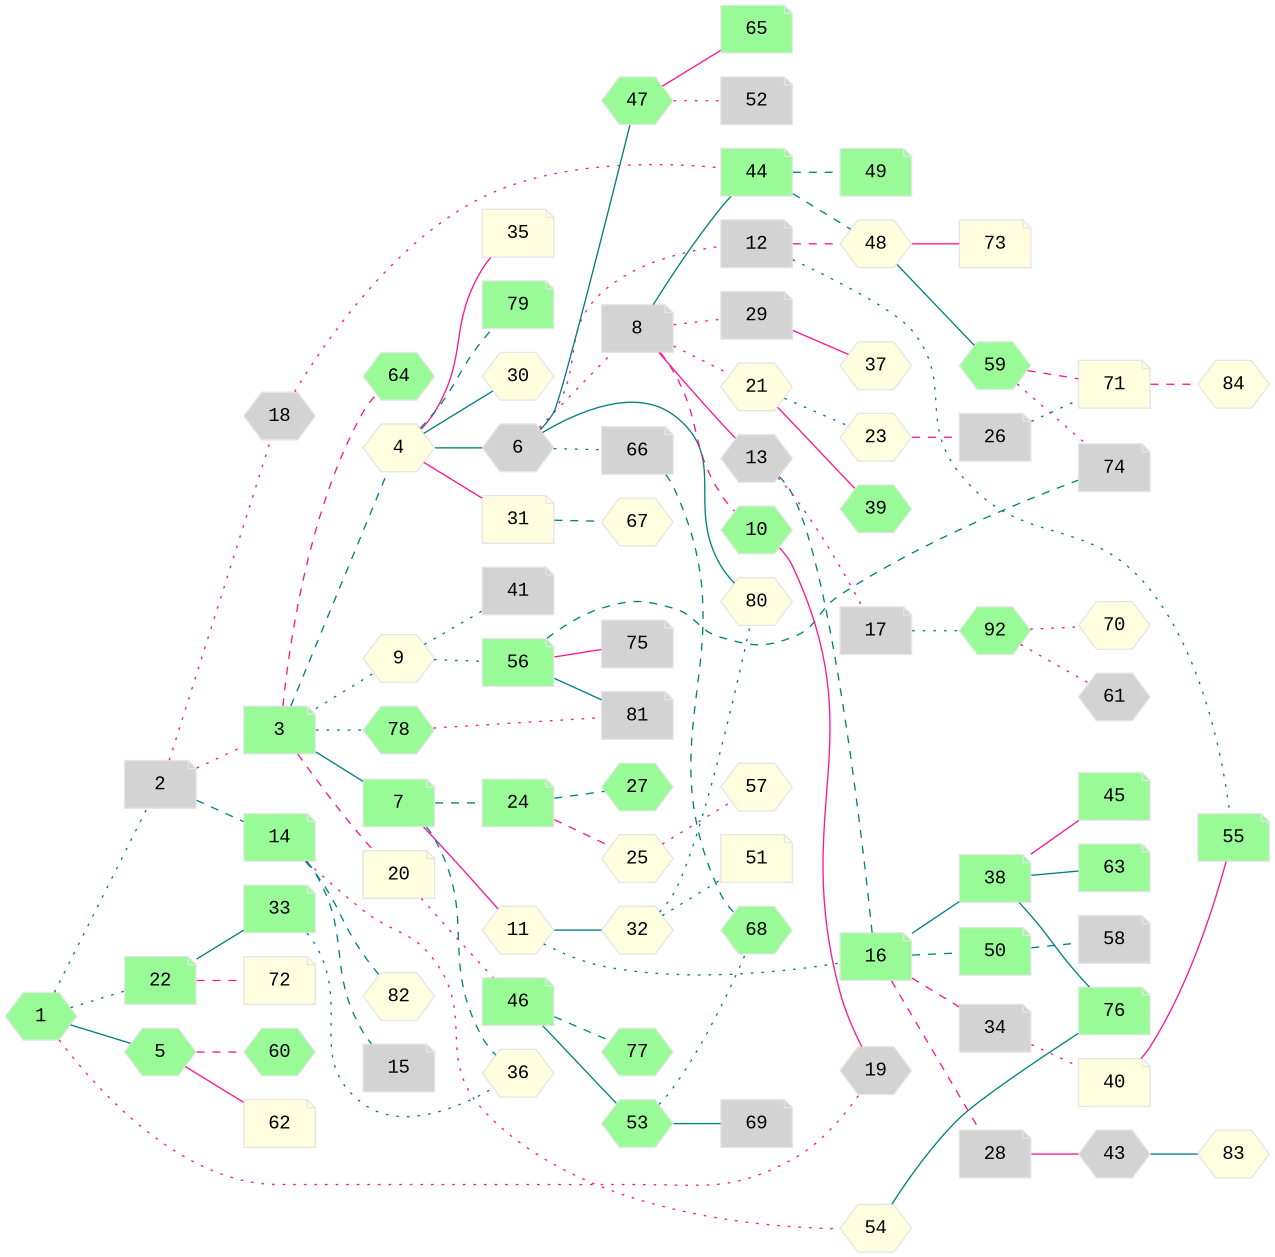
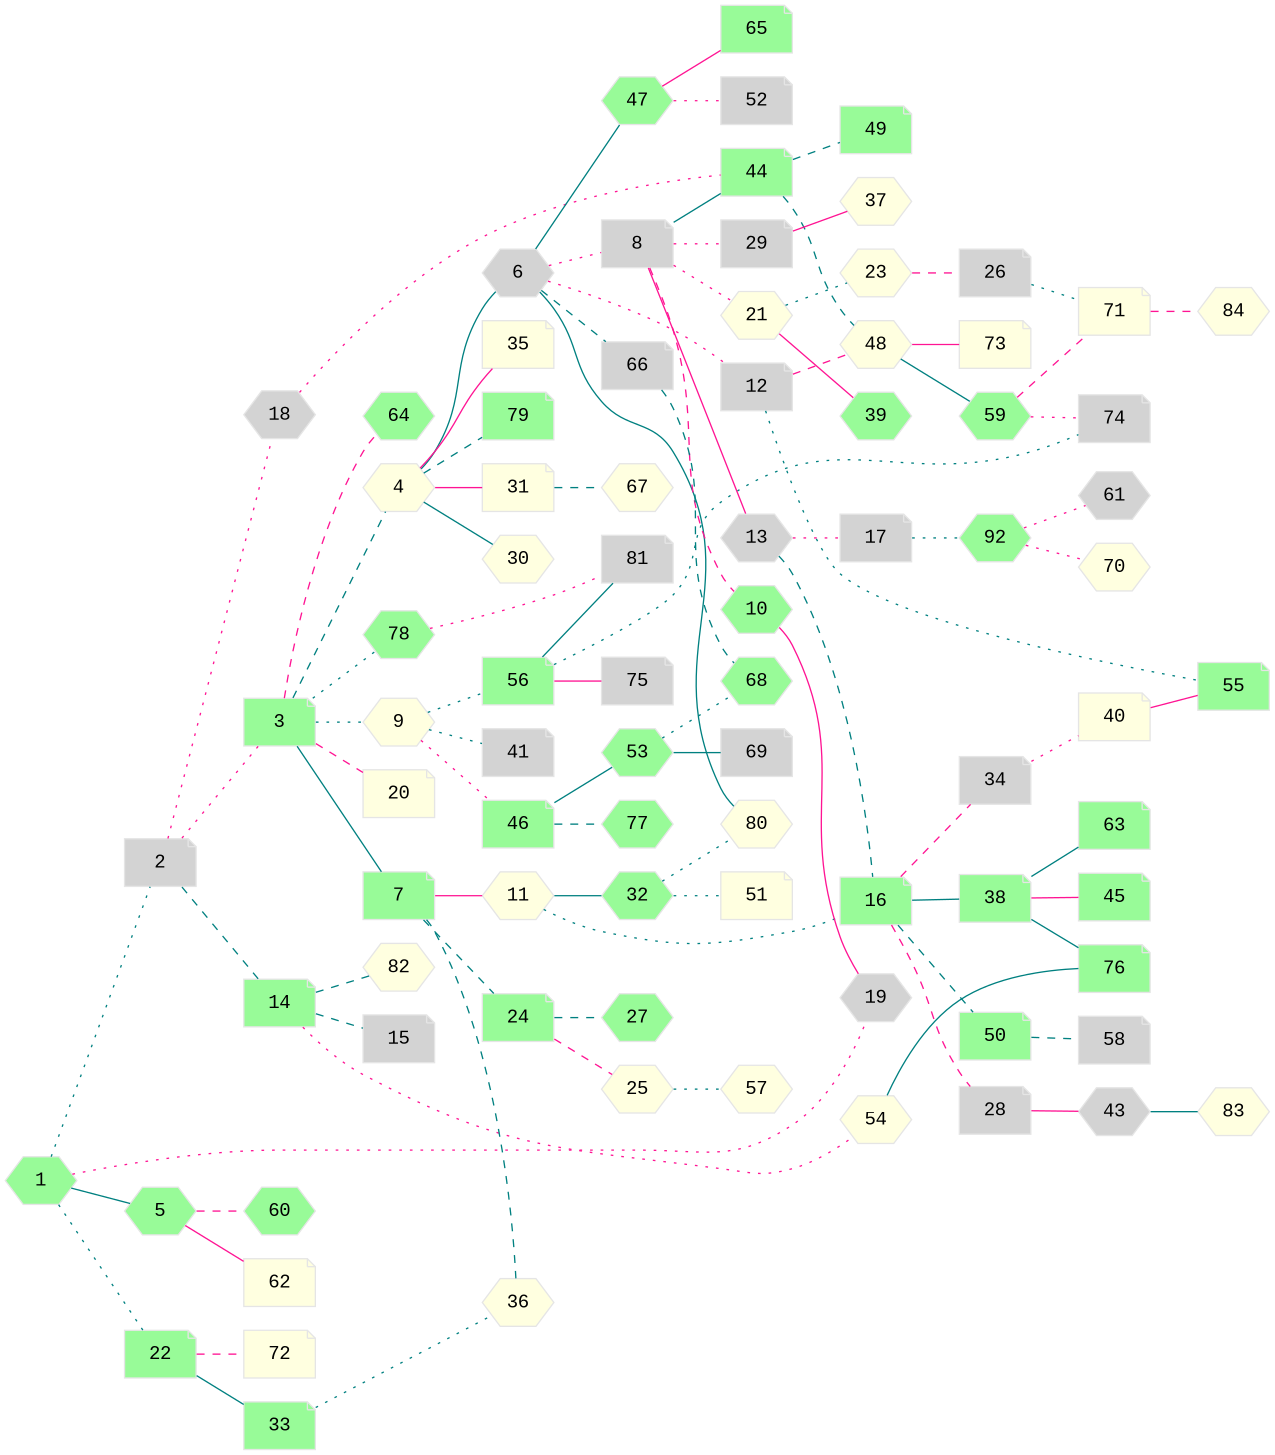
edge "6" -- "66": style dotted -> dashed
edge "74" -- "56": style dashed -> dotted
edge "57" -- "25": color deeppink -> teal
edge "20" -- "46": now "9" -- "46"
node "32": fillcolor lightyellow -> palegreen
